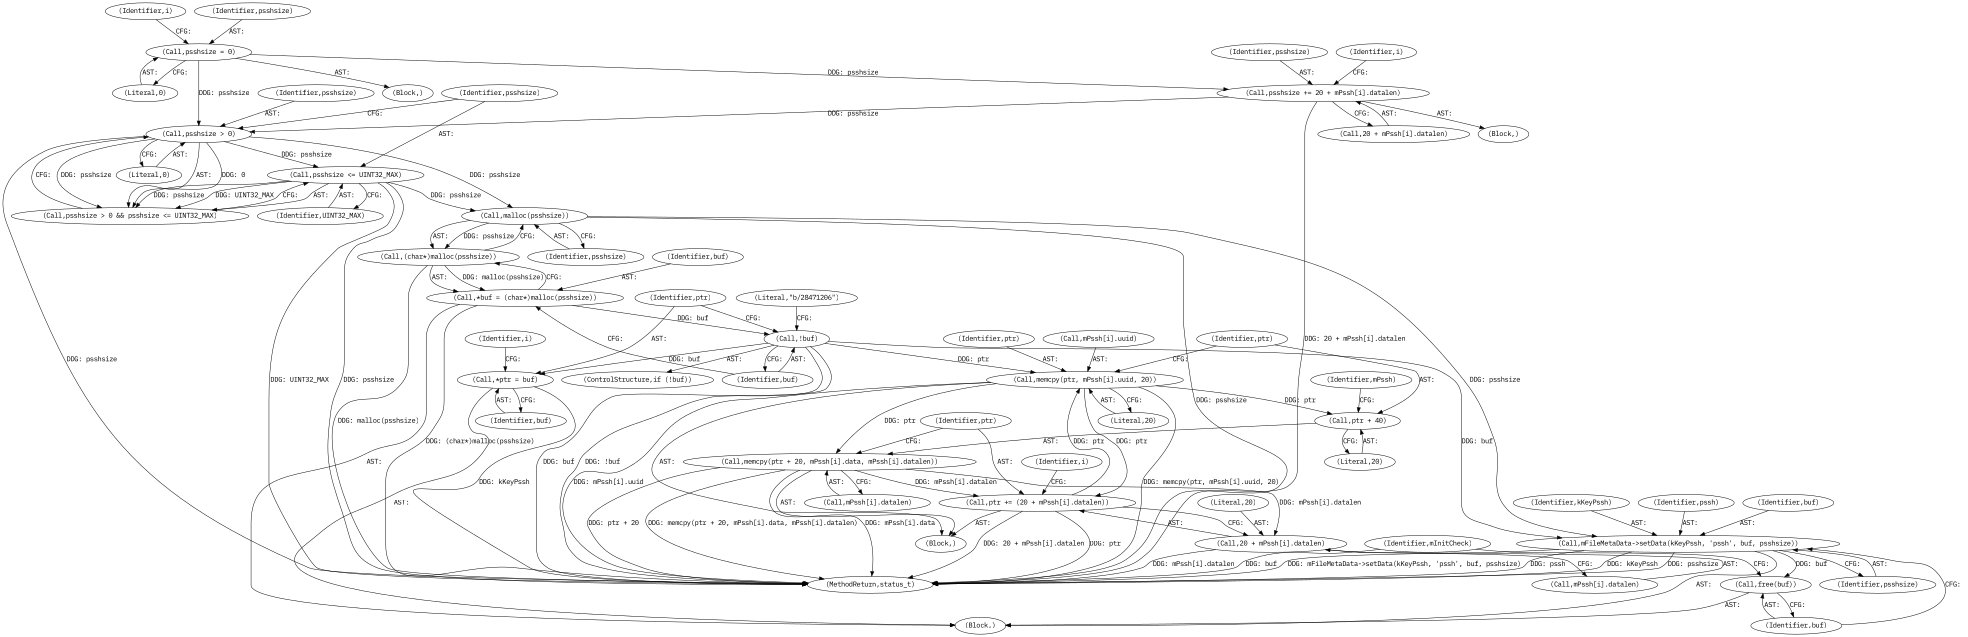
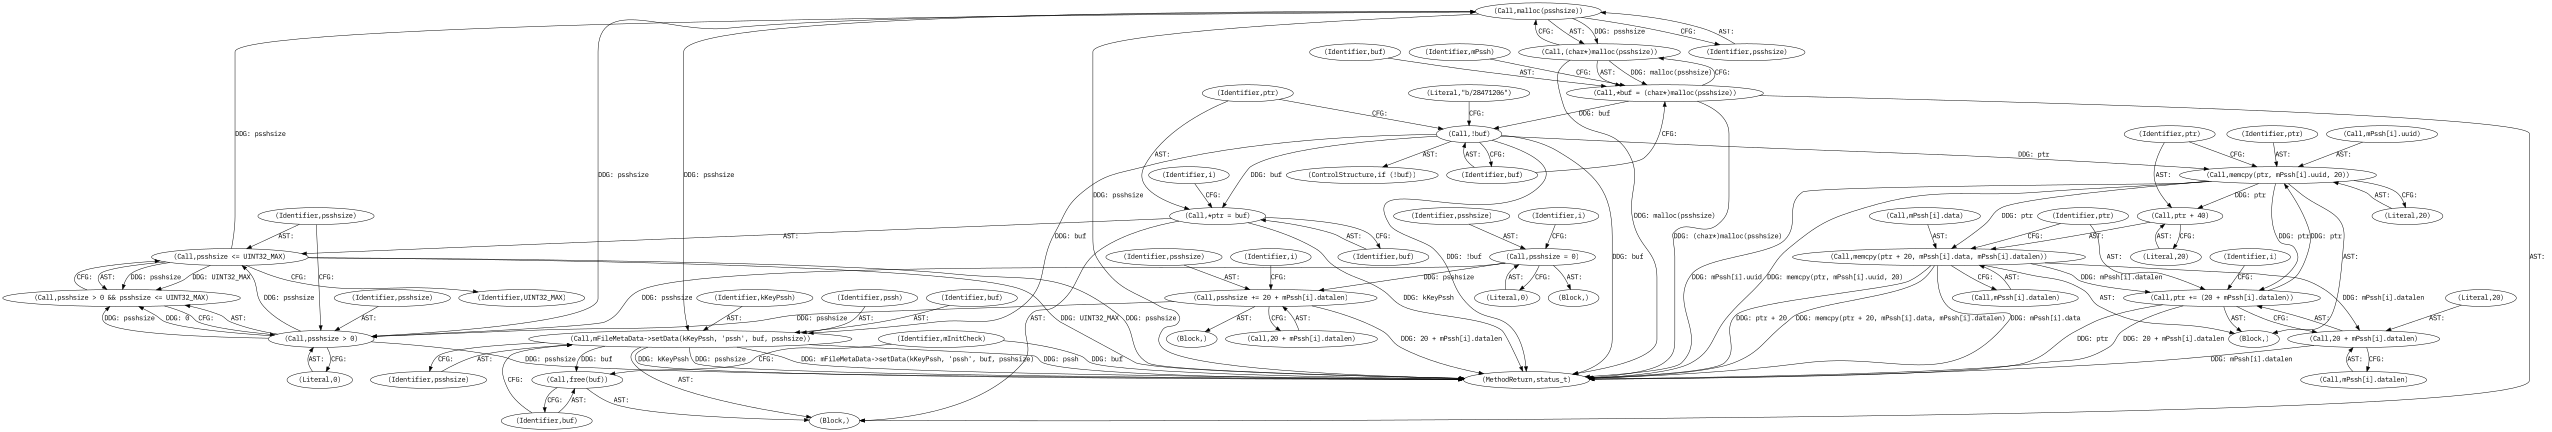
edge "(Identifier,UINT32_MAX)" -> "(Call,psshsize <= UINT32_MAX)": now "(Call,*ptr = buf)" -> "(Call,psshsize <= UINT32_MAX)"
node "(Call,mPssh[i].data)": added
edge "(Identifier,mPssh)" -> "(Call,ptr + 40)": now "(Identifier,mPssh)" -> "(Call,*buf = (char*)malloc(psshsize))"
